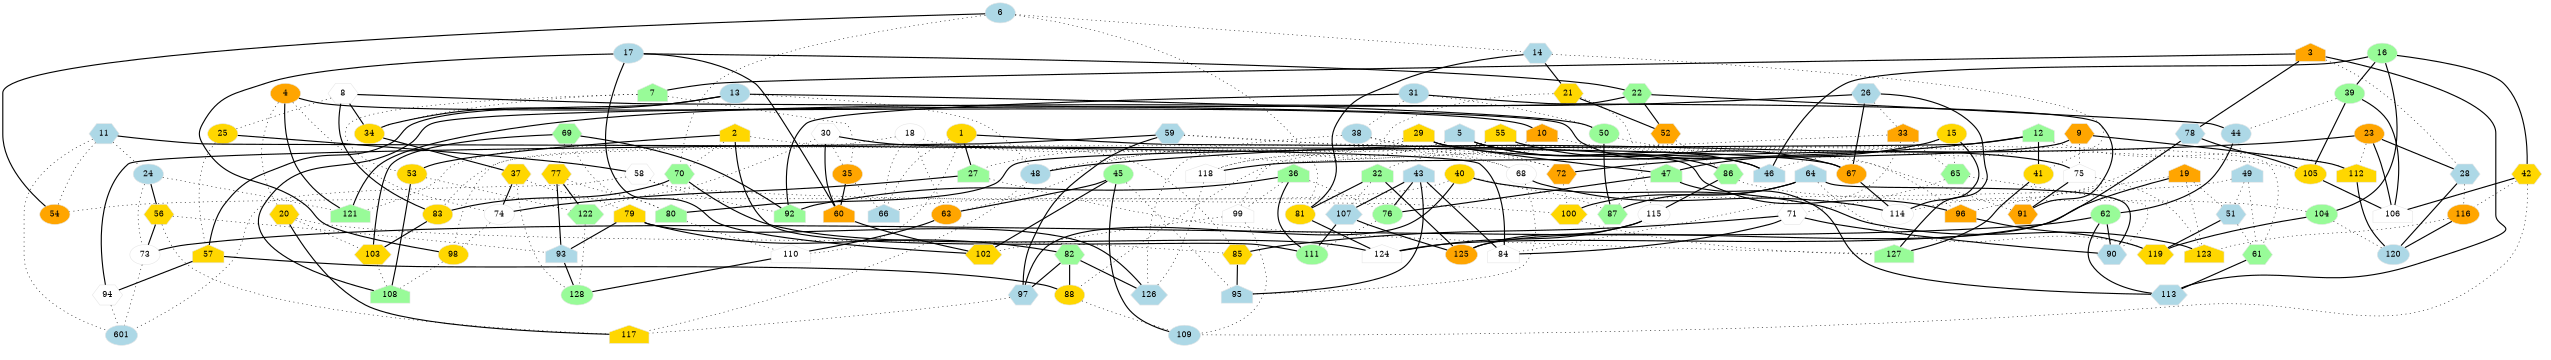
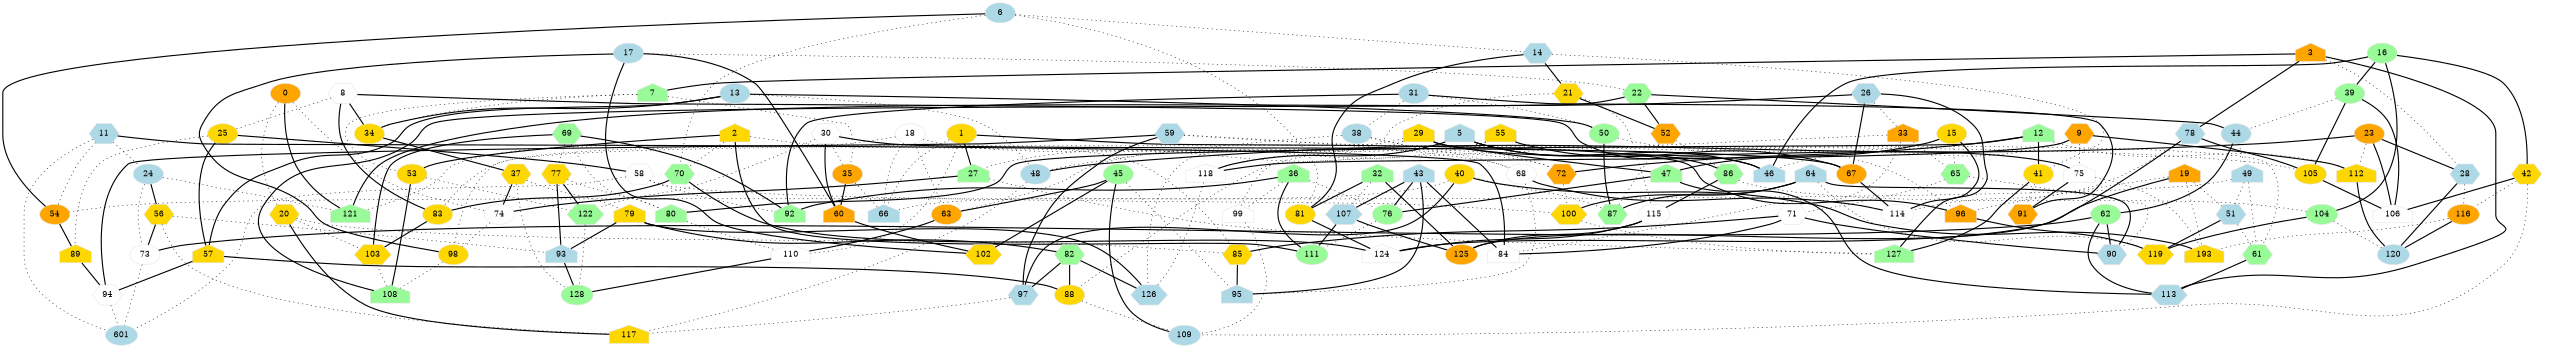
edge "17" -- "22": style bold -> dotted
node "4": label "4" -> "0"
node "10": removed
edge "5" -- "118": style dotted -> bold
edge "25" -- "57": style dotted -> bold
edge "99" -- "102": removed
node "89": added
node "123": label "123" -> "193"
